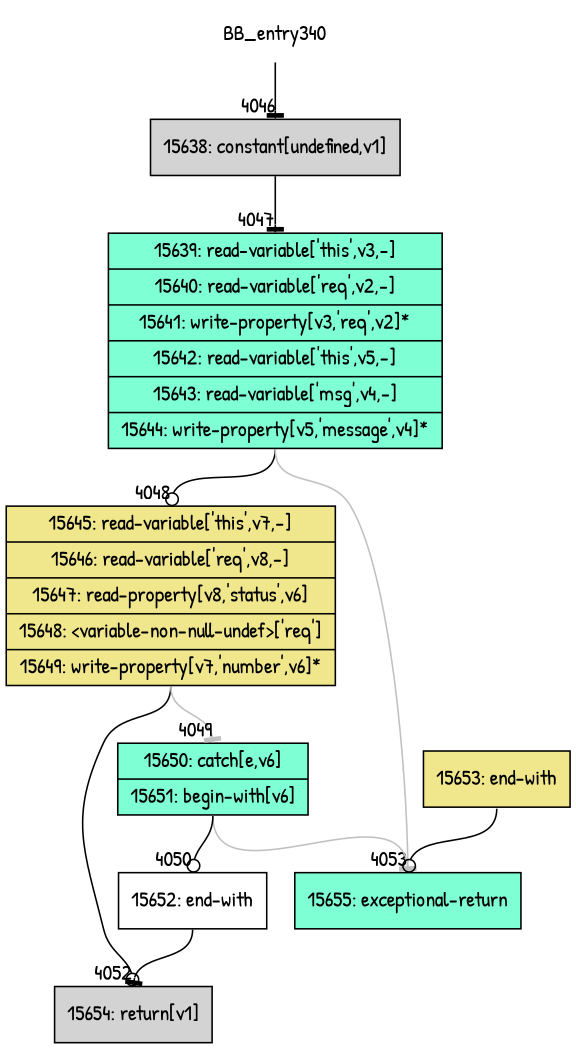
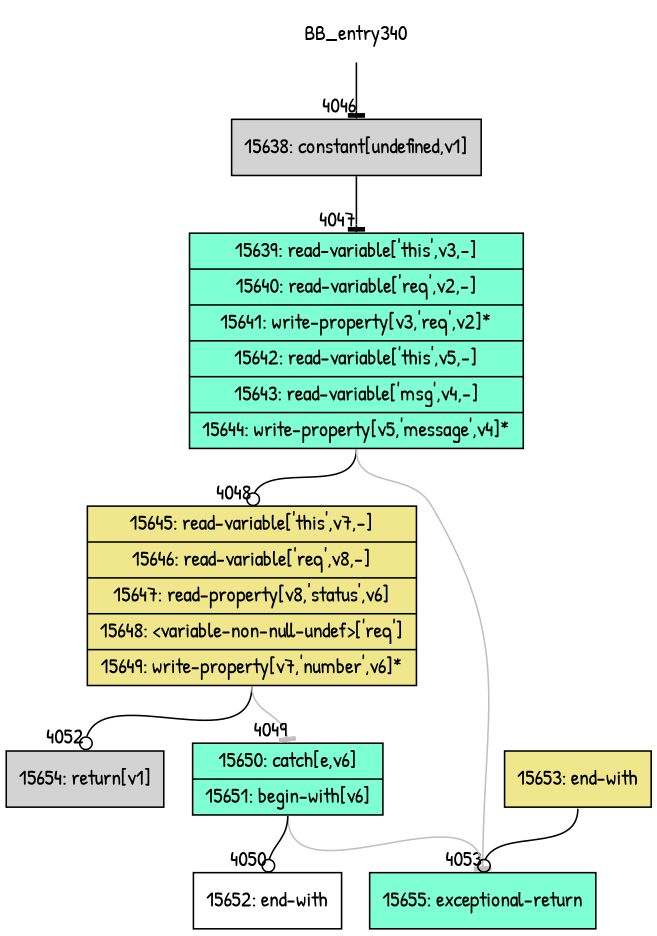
edge "15652: end-with" -> "15654: return[v1]": removed
